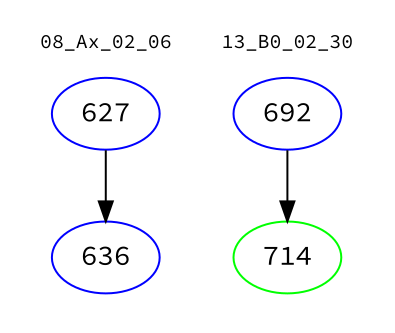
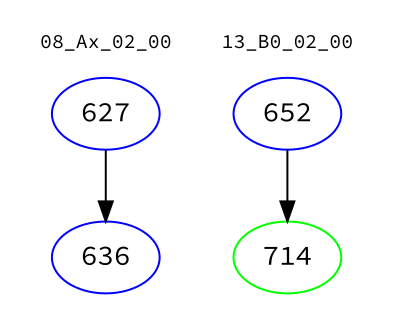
cluster "08_Ax_02_06": label "08_Ax_02_06" -> "08_Ax_02_00"
cluster "13_B0_02_30": label "13_B0_02_30" -> "13_B0_02_00"
node "692": label "692" -> "652"
